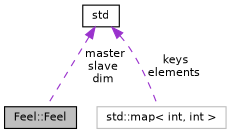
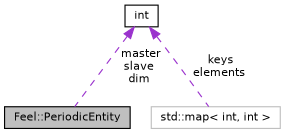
node "std": label "std" -> "int"
node "Feel::Feel": label "Feel::Feel" -> "Feel::PeriodicEntity"
